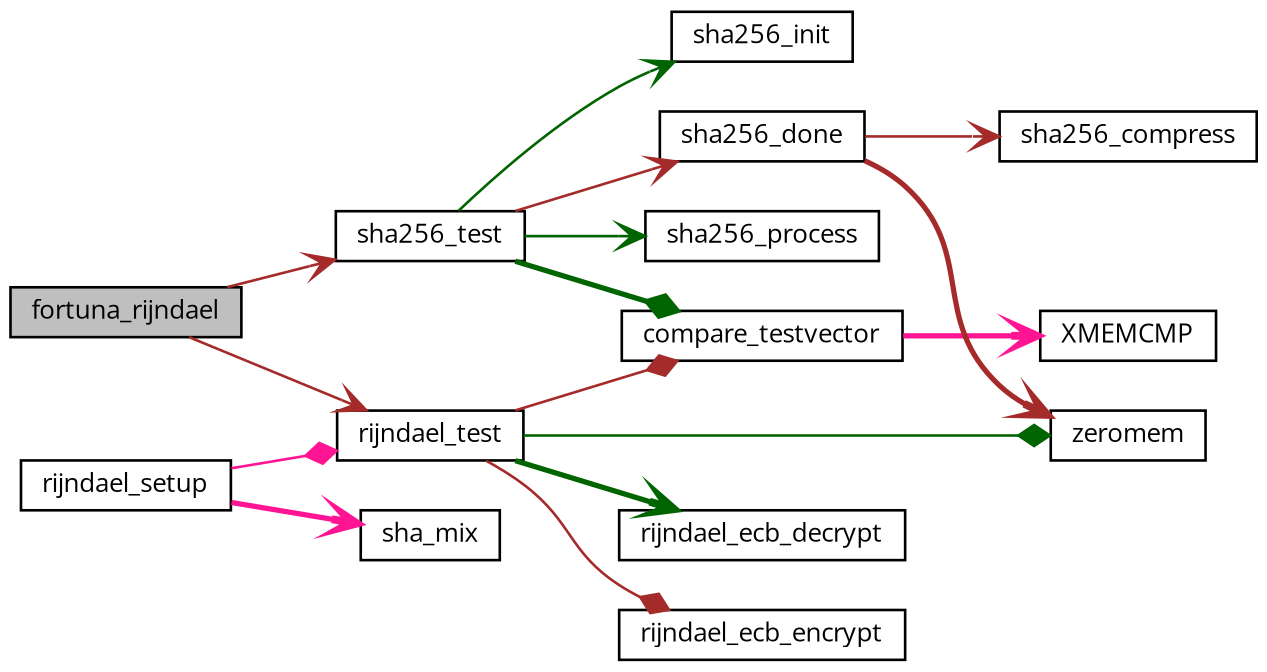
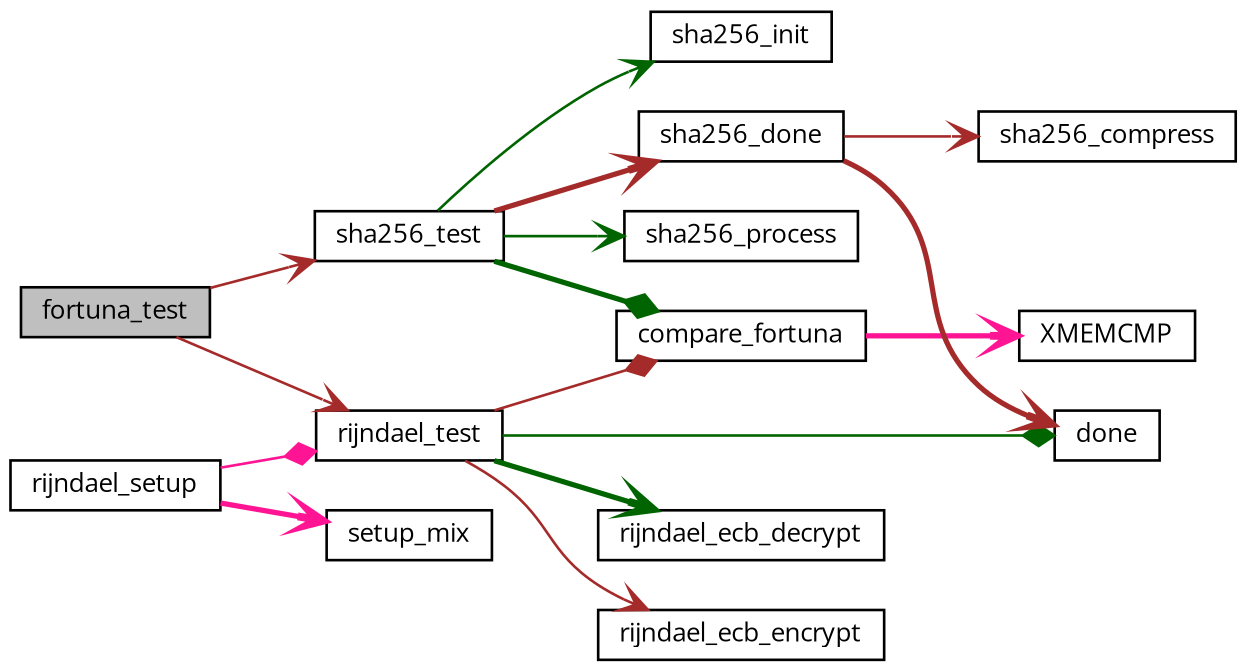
edge "sha256_test" -> "sha256_done": style solid -> bold
node "fortuna_rijndael": label "fortuna_rijndael" -> "fortuna_test"
node "compare_testvector": label "compare_testvector" -> "compare_fortuna"
node "zeromem": label "zeromem" -> "done"
edge "rijndael_test" -> "rijndael_ecb_encrypt": arrowhead diamond -> vee
node "sha_mix": label "sha_mix" -> "setup_mix"
